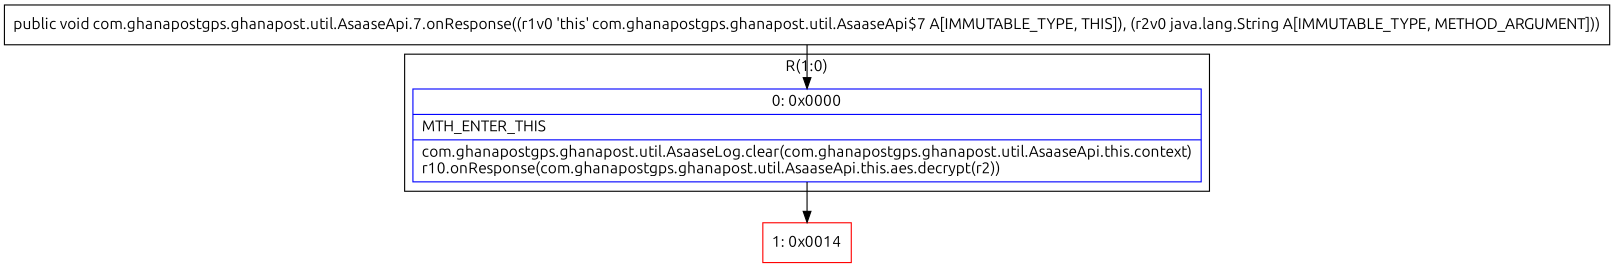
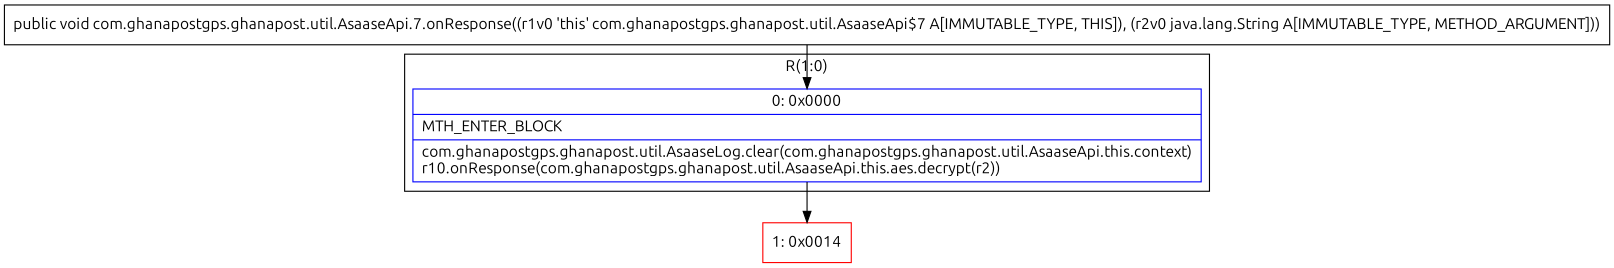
node "0: 0x0000": text "MTH_ENTER_THIS" -> "MTH_ENTER_BLOCK"
